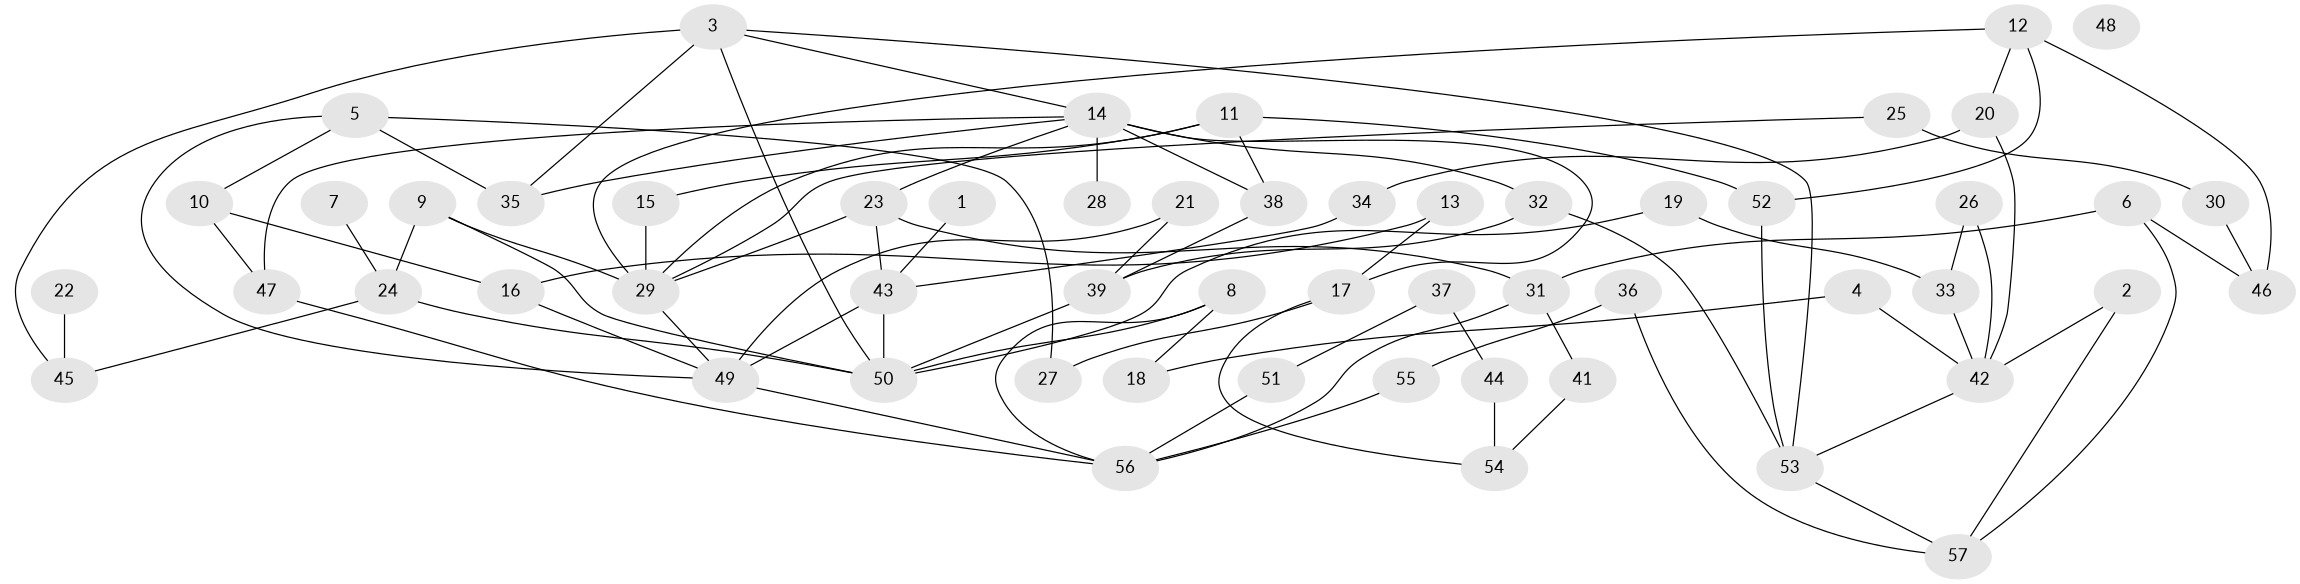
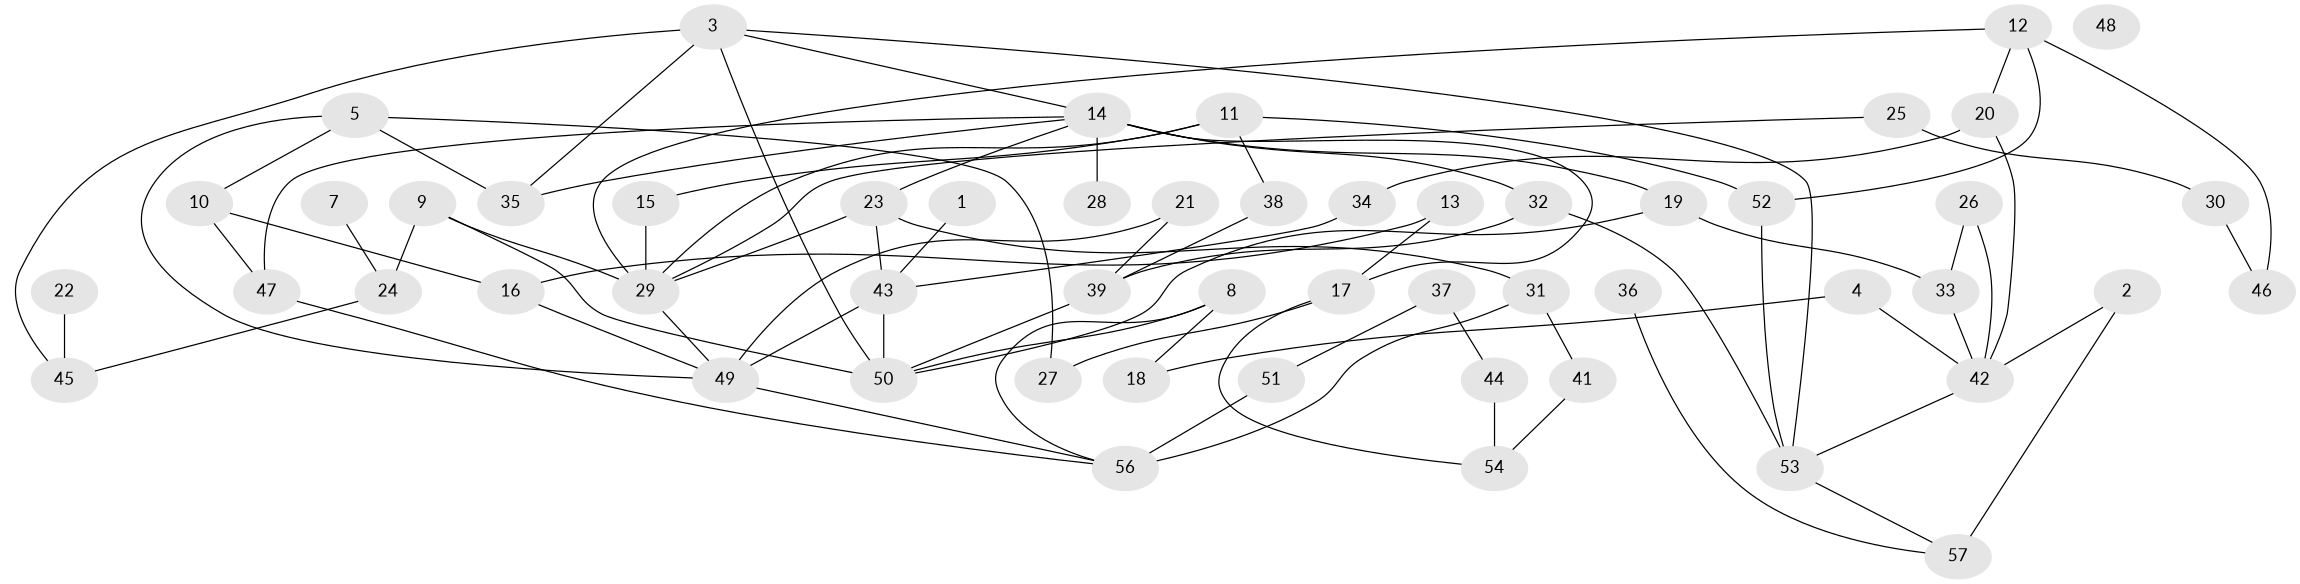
edge "14" -- "38": now "14" -- "19"
node "6": removed
edge "24" -- "50": removed
node "55": removed
